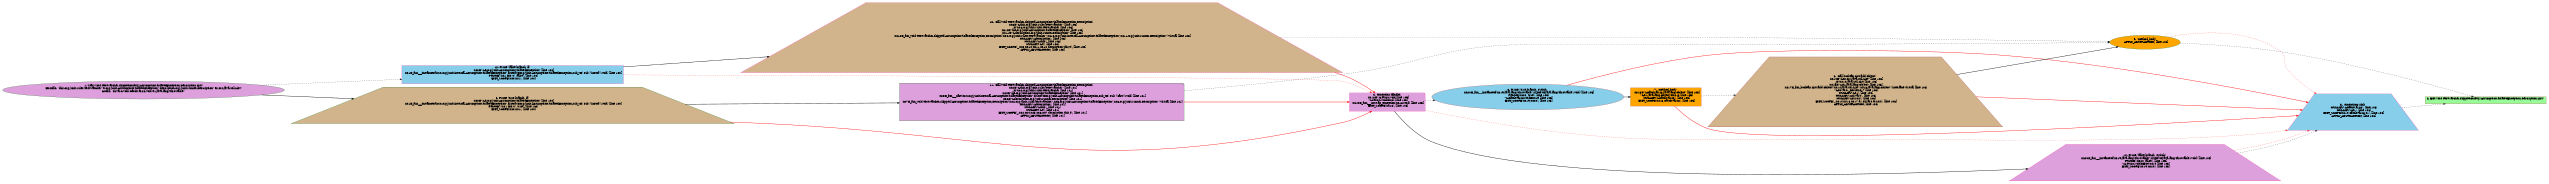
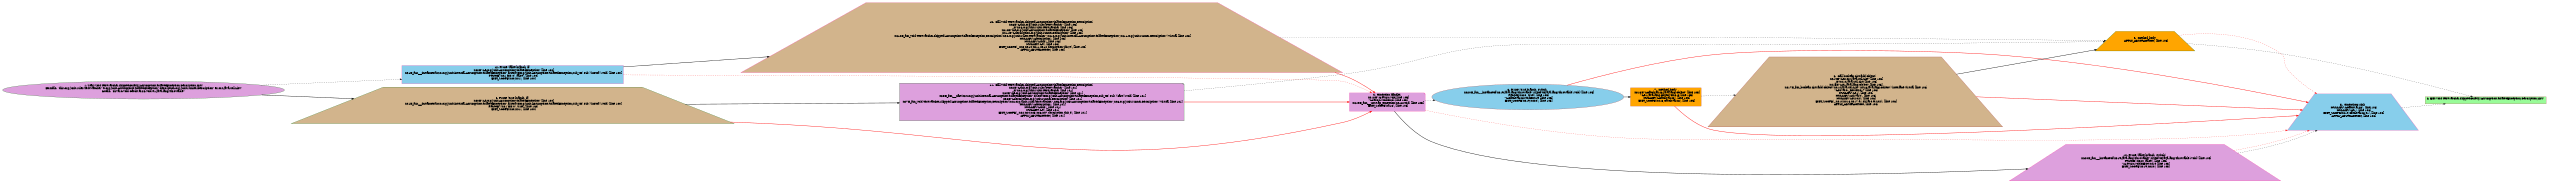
node "9:  method_body APPLY_ABSTRACTION; [line 108]": shape ellipse -> trapezium
